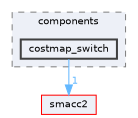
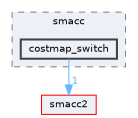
cluster "components": label "components" -> "smacc"
